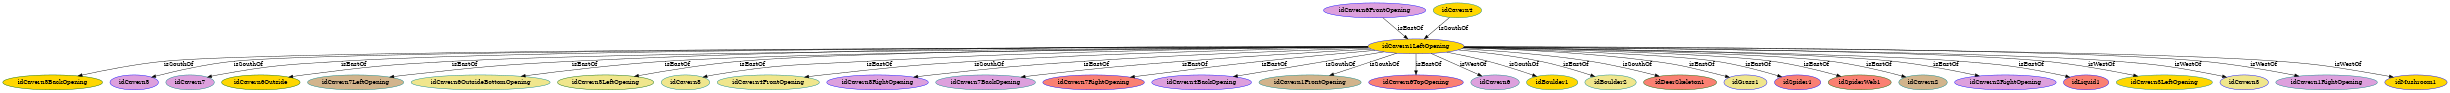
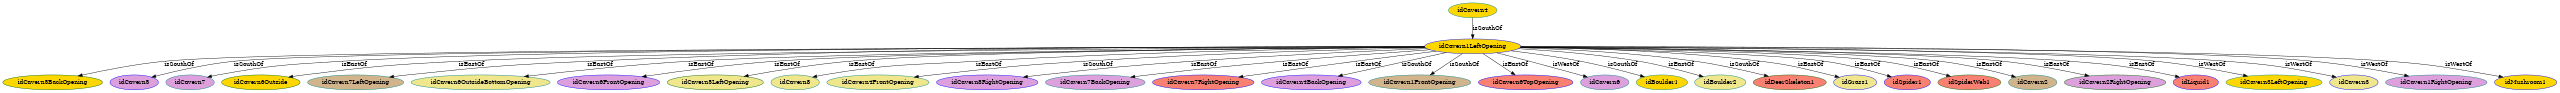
edge "idCavern6FrontOpening" -> "idCavern1LeftOpening": reversed
node "idCavern2RightOpening": color blue -> darkgreen
